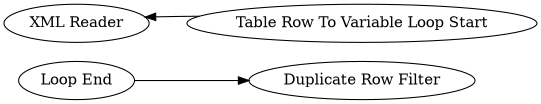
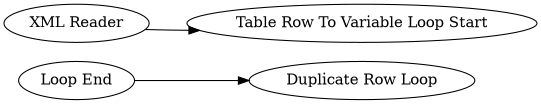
edge "Table Row To Variable Loop Start" -> "XML Reader": reversed
node "Duplicate Row Filter": label "Duplicate Row Filter" -> "Duplicate Row Loop"
